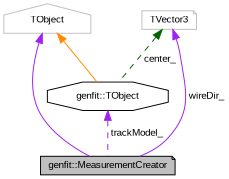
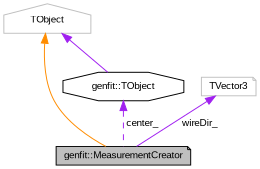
edge "genfit::TObject" -> "TVector3": removed, label "center_"
edge "genfit::TObject" -> "TObject": color darkorange -> purple
edge "genfit::MeasurementCreator" -> "TObject": color purple -> darkorange
edge "genfit::MeasurementCreator" -> "genfit::TObject": label " trackModel_" -> " center_"
